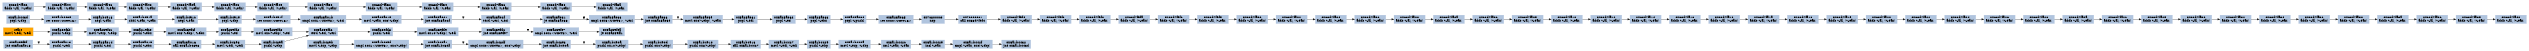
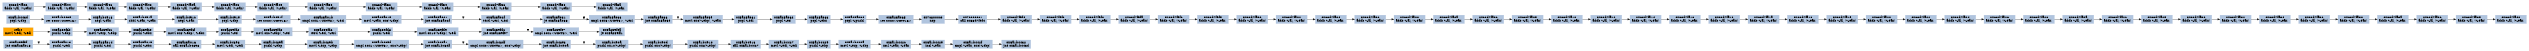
node "0x5a219fce pushl %ebx": label "0x5a219fce pushl %ebx" -> "0x5a259fce pushl %ebx"
edge "0x5a1b489a pushl %ebp" -> "0x5a259fd6 testl %esi, %esi": now "0x5a1b489a pushl %ebp" -> "0x5a1b489b movl %esp, %ebp"
